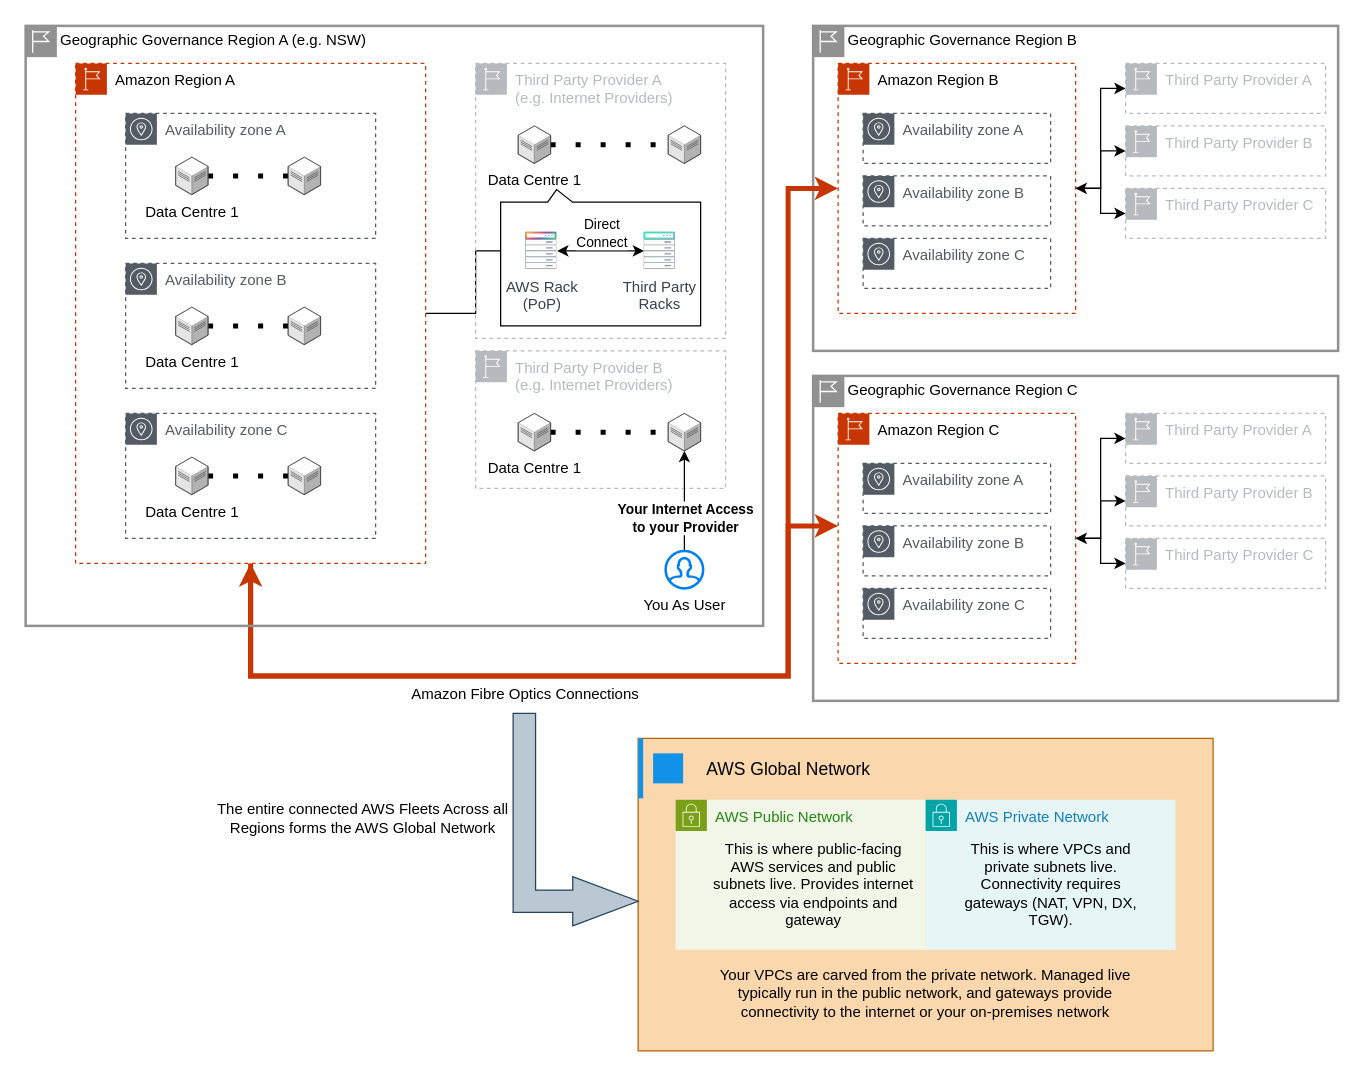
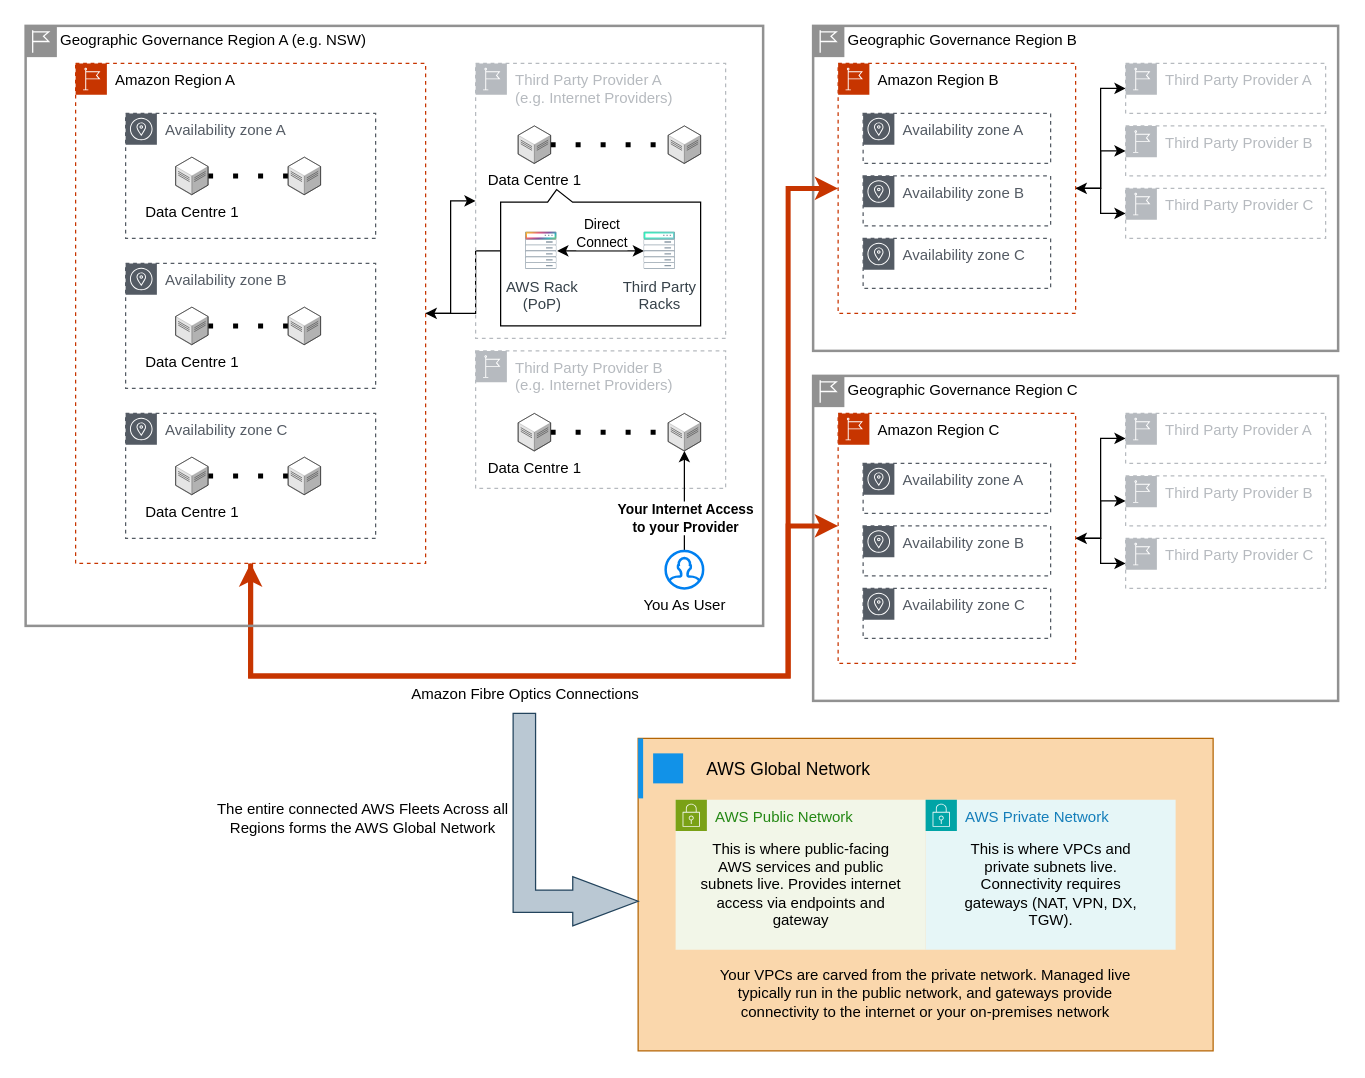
edge "Third Party Provider A (e.g. Internet Providers)" -- "Amazon Region A": added
node "This is where public-facing AWS services and public subnets live. Provides internet access via endpoints and gateway": moved (813, 884) -> (801, 884)
